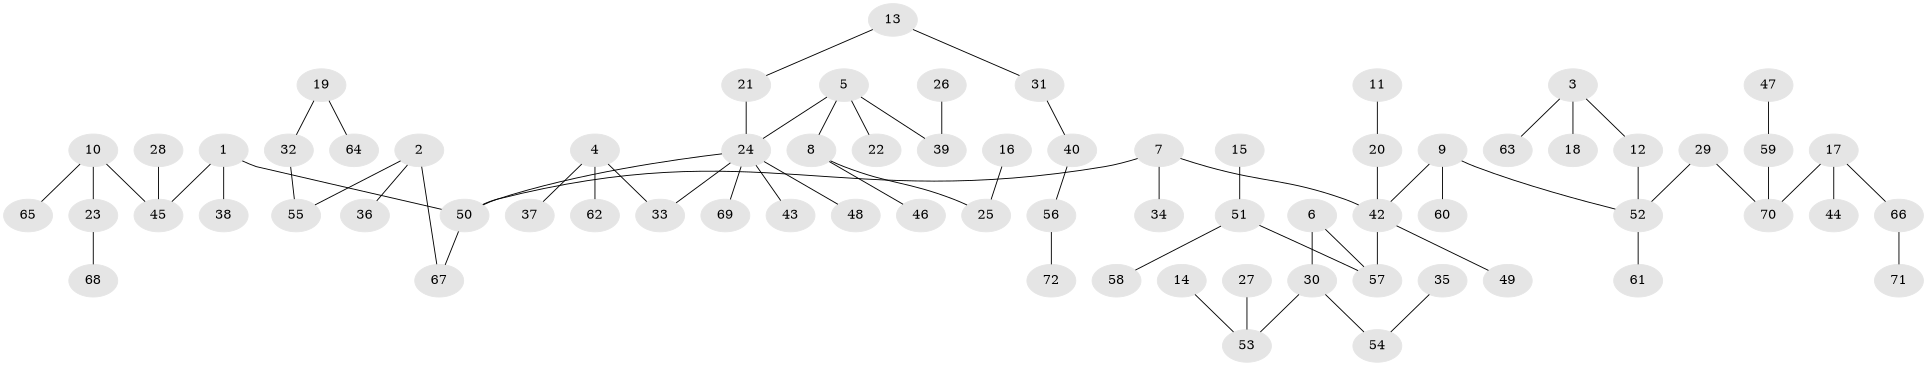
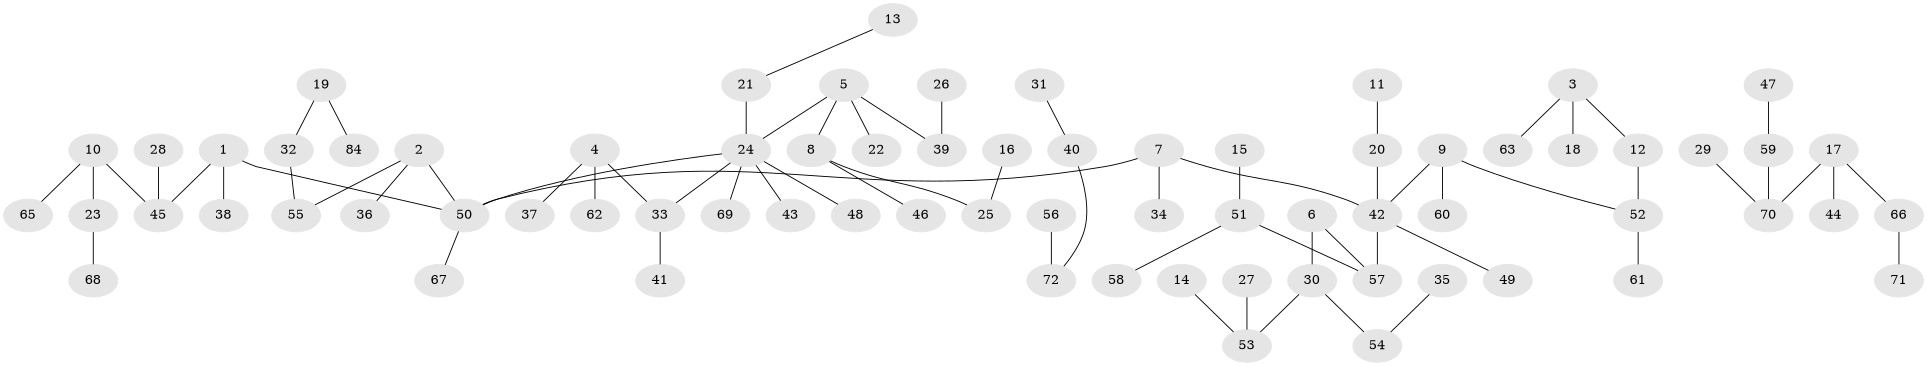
edge "13" -- "31": removed
node "64": label "64" -> "84"
edge "40" -- "56": now "40" -- "72"
edge "29" -- "52": removed
edge "2" -- "67": now "2" -- "50"
node "41": added
